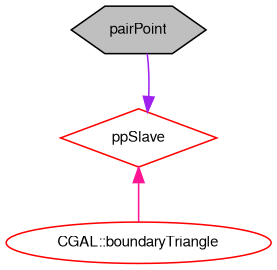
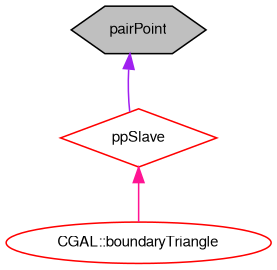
edge "pairPoint" -> "ppSlave": reversed
